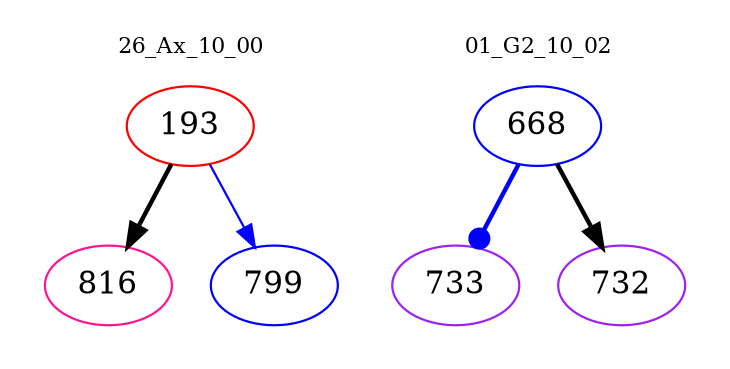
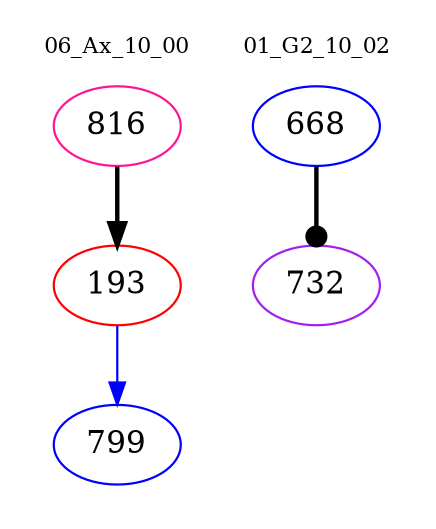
cluster "26_Ax_10_00": label "26_Ax_10_00" -> "06_Ax_10_00"
edge "193" -> "816": reversed
edge "668" -> "732": arrowhead normal -> dot
node "733": removed
